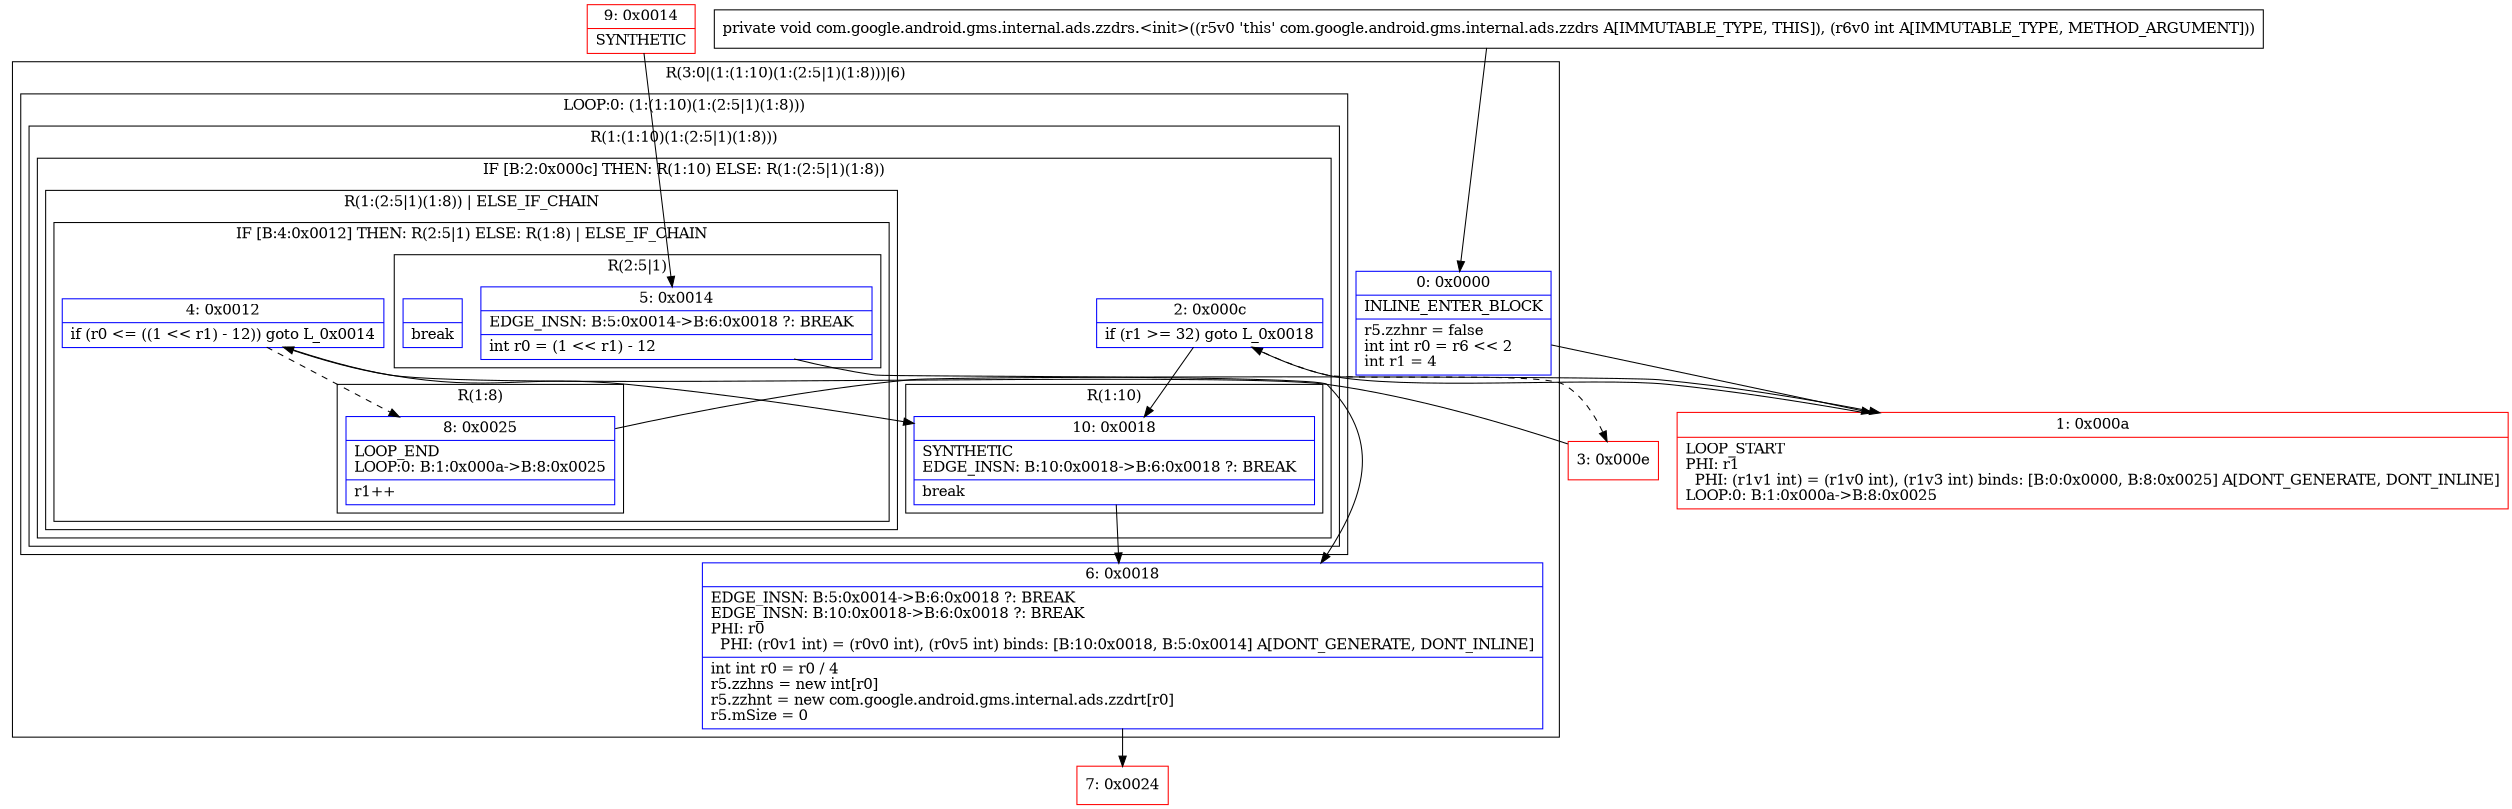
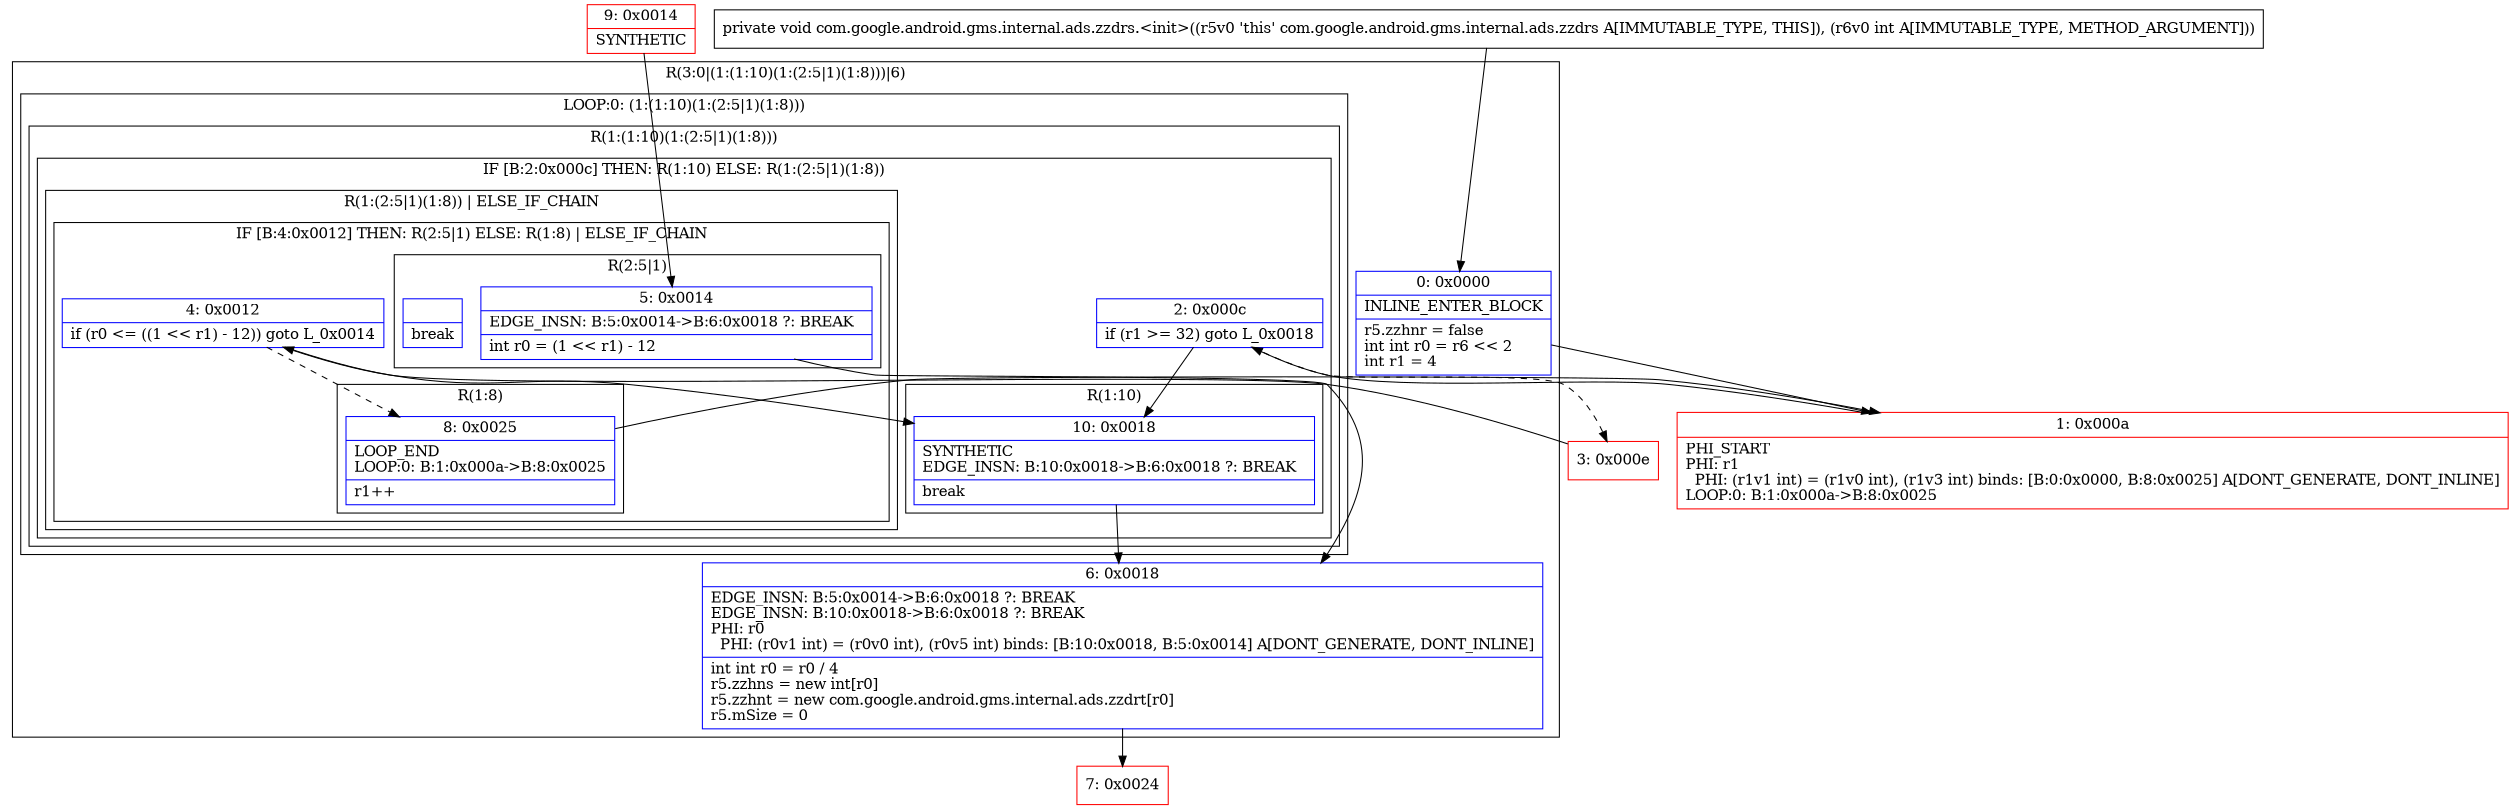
node "1: 0x000a": text "LOOP_START" -> "PHI_START"
